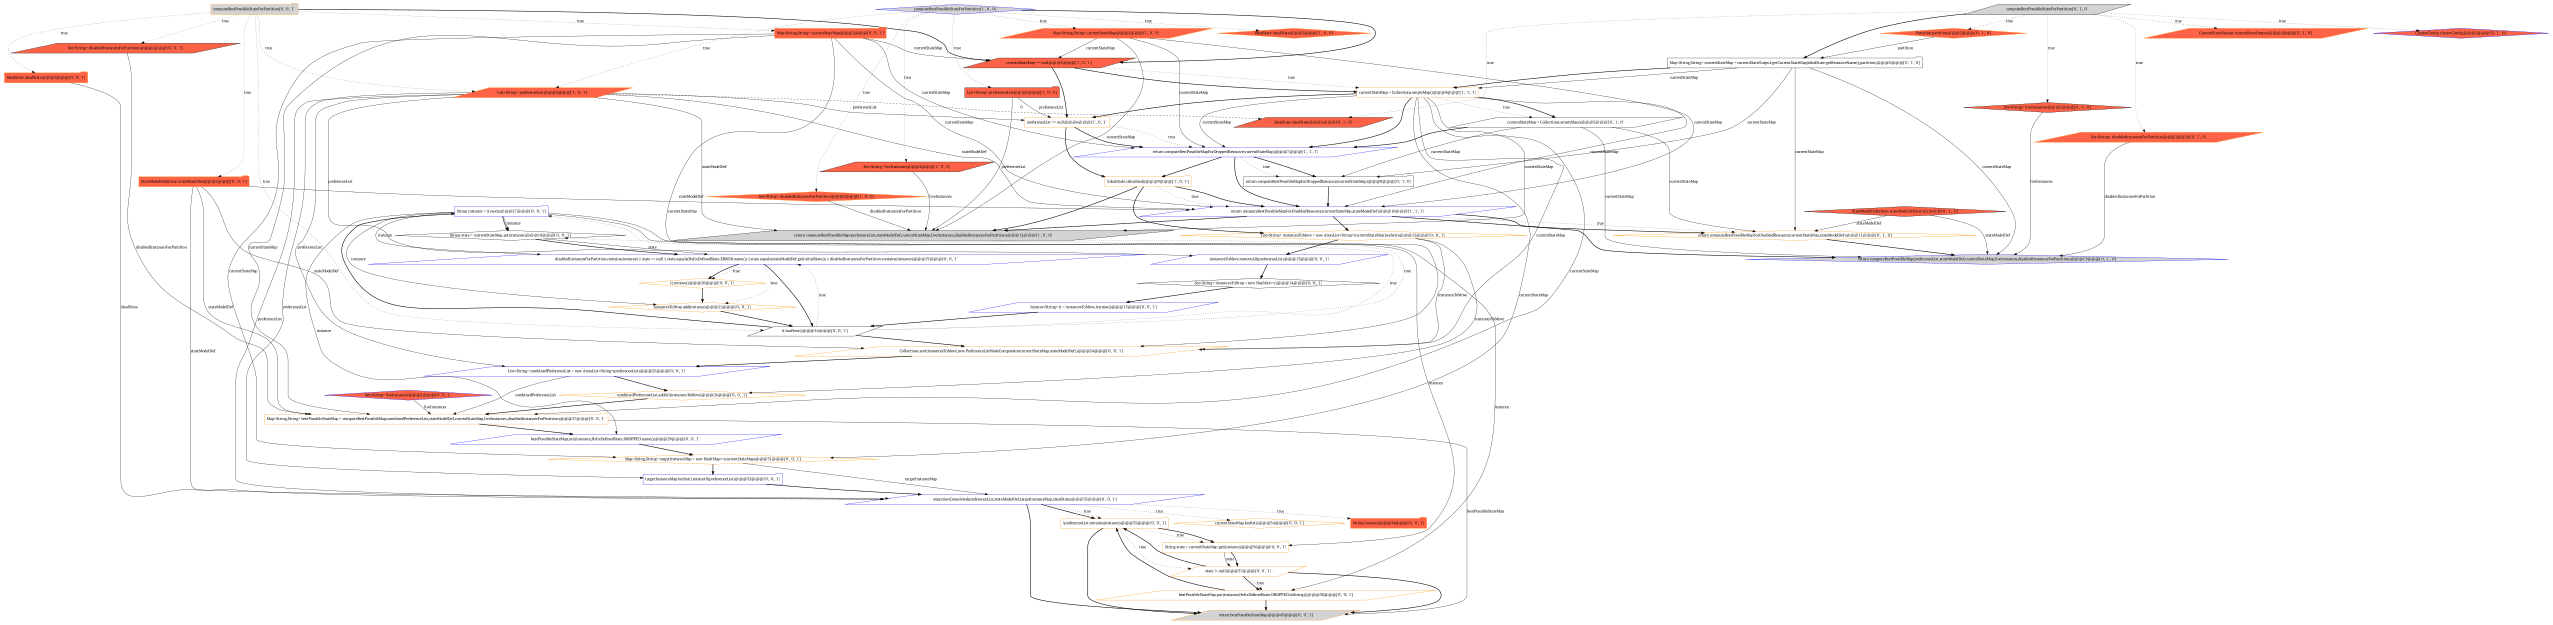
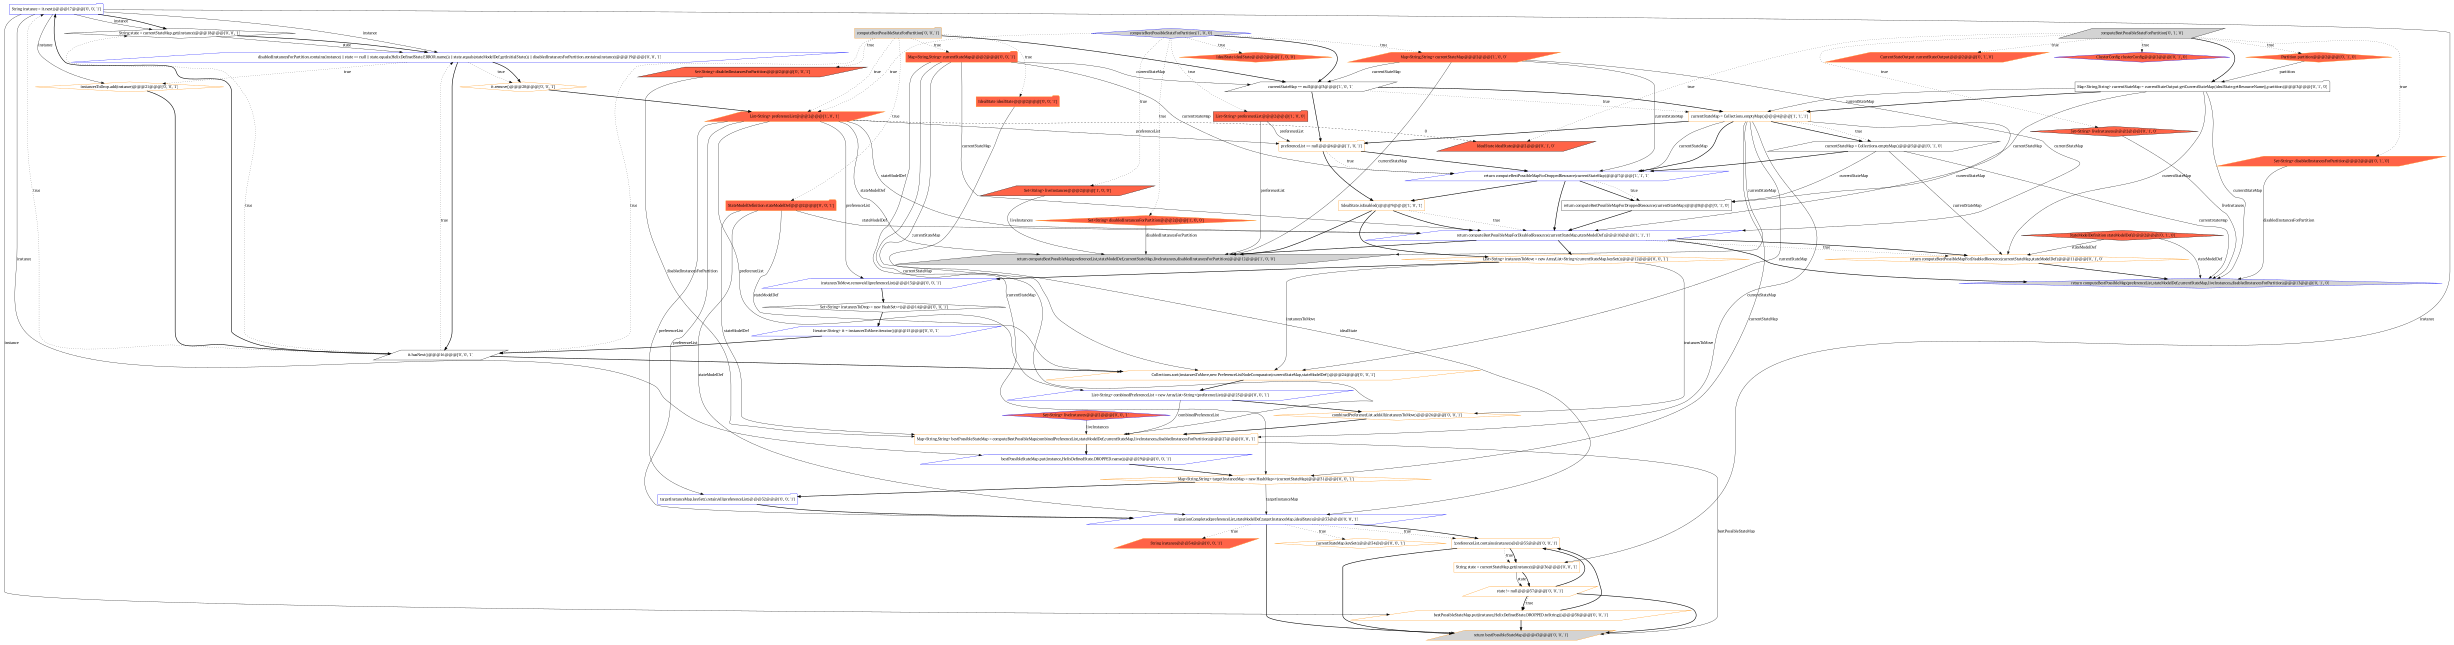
node "currentStateMap == null@@@3@@@['1', '0', '1']": fillcolor tomato -> white
edge "it.remove()@@@20@@@['0', '0', '1']" -> "instancesToDrop.add(instance)@@@21@@@['0', '0', '1']": now "it.remove()@@@20@@@['0', '0', '1']" -> "List<String> preferenceList@@@2@@@['1', '0', '1']"
node "String instance@@@34@@@['0', '0', '1']": shape folder -> parallelogram
edge "!preferenceList.contains(instance)@@@35@@@['0', '0', '1']" -> "state != null@@@37@@@['0', '0', '1']": removed, label "true"
